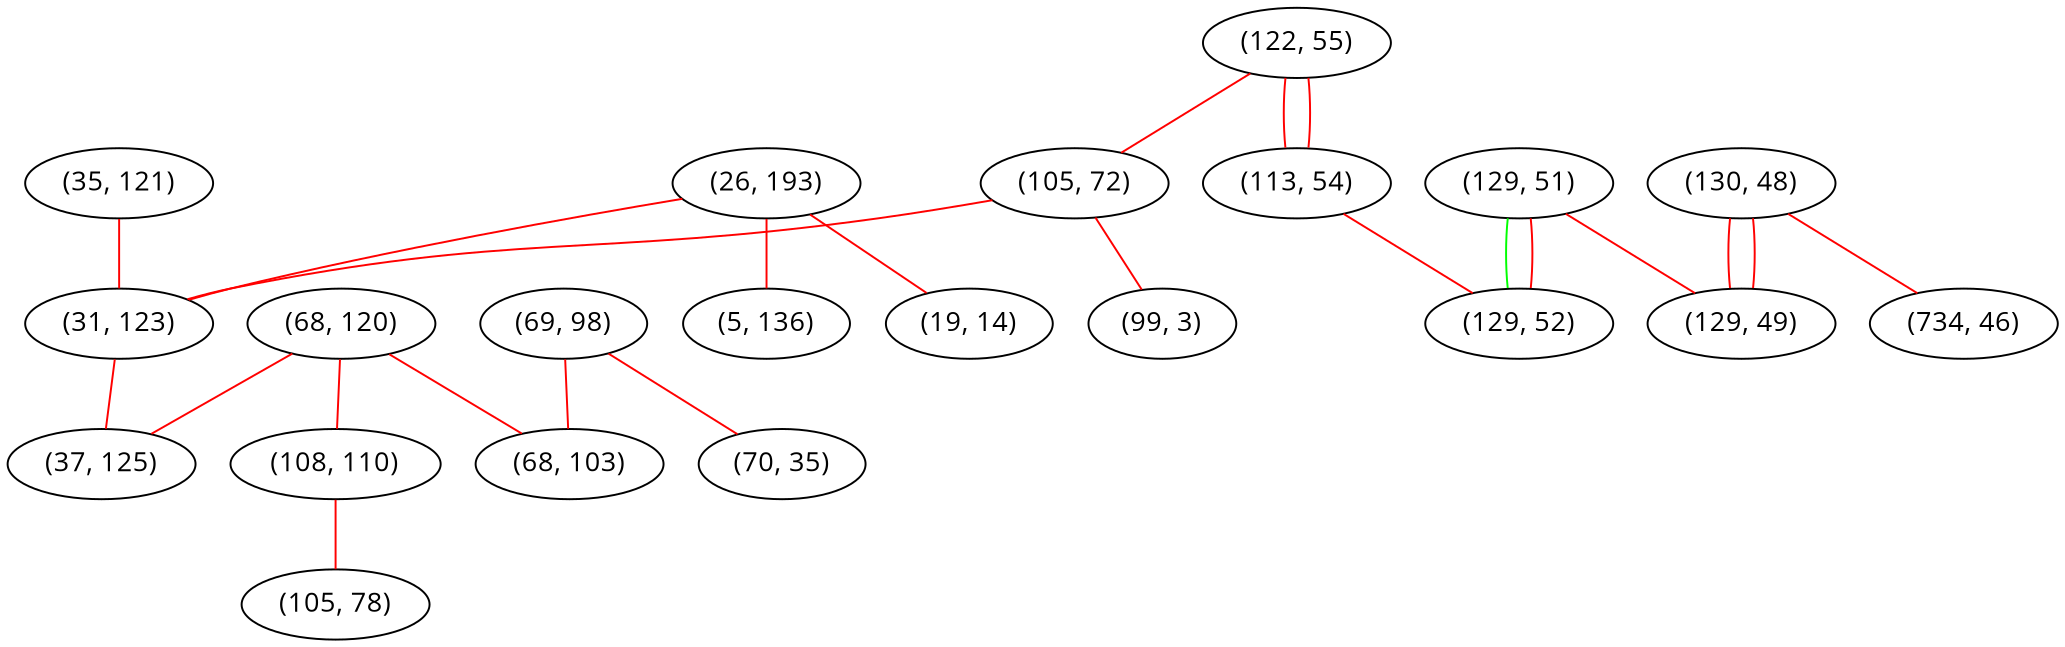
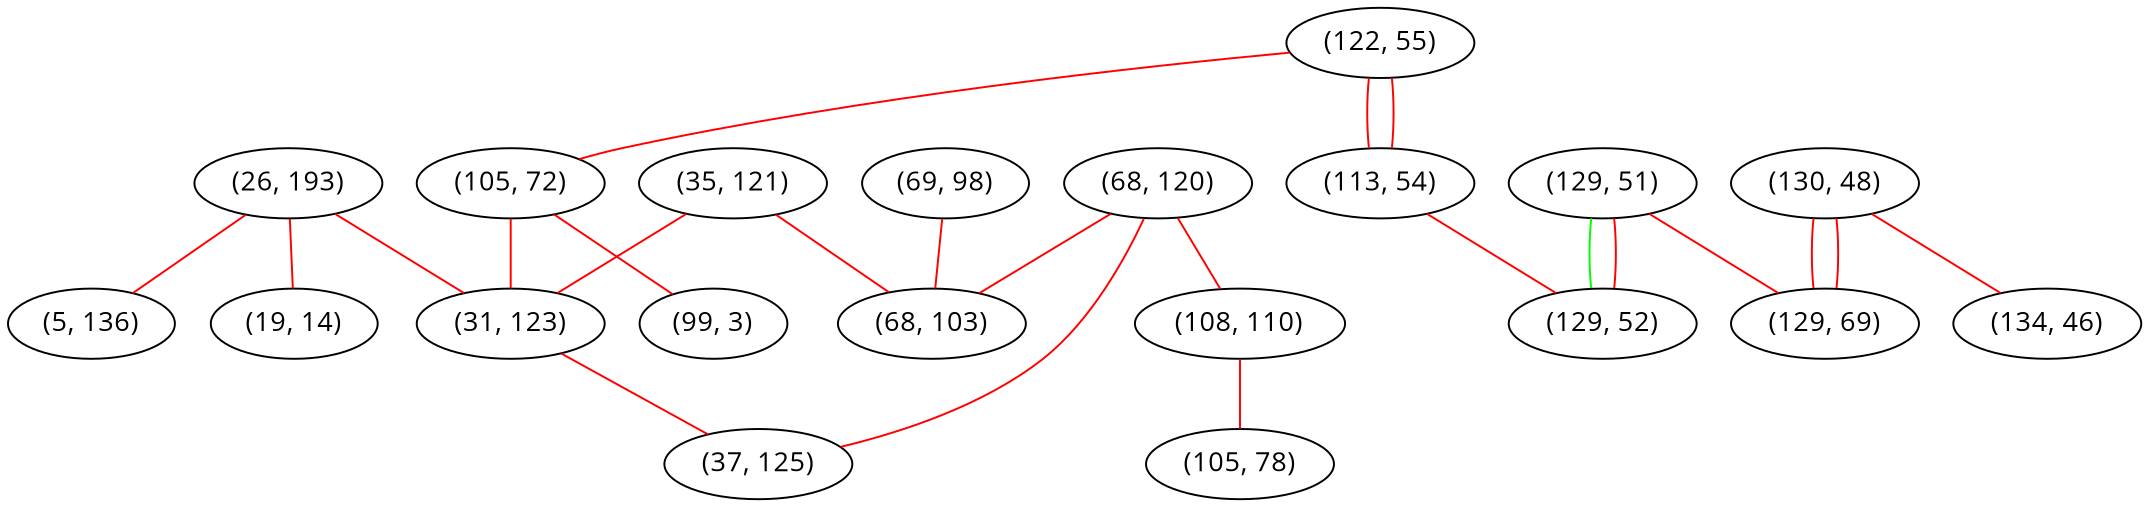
edge "(35, 121)" -- "(68, 103)": added
node "(129, 49)": label "(129, 49)" -> "(129, 69)"
node "(734, 46)": label "(734, 46)" -> "(134, 46)"
node "(70, 35)": removed
